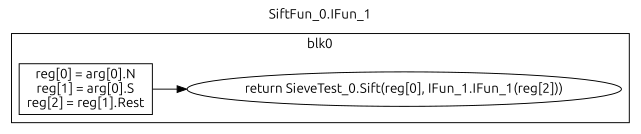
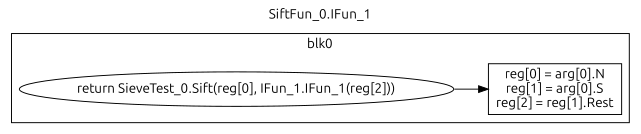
edge "reg[0] = arg[0].N reg[1] = arg[0].S reg[2] = reg[1].Rest" -> "return SieveTest_0.Sift(reg[0], IFun_1.IFun_1(reg[2]))": reversed
